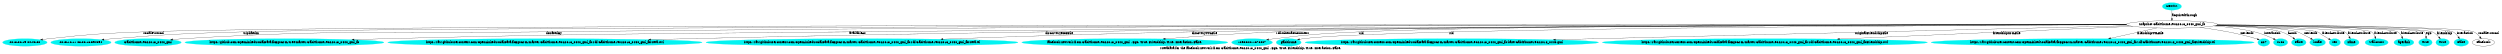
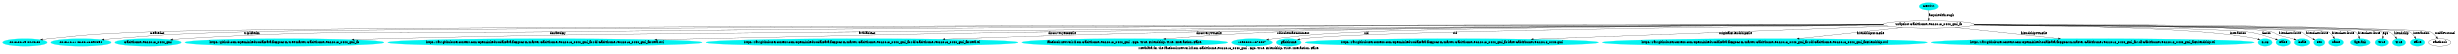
edge "Snapshot GabiThume19022013_0440_gml_fb" -> "2013-02-19 04:40:00": label "socialProtocol" -> "createdAt"
edge "Snapshot GabiThume19022013_0440_gml_fb" -> "locale": label "nFriends" -> "friendAttribute"
node "307": removed
node "wallcount": removed
